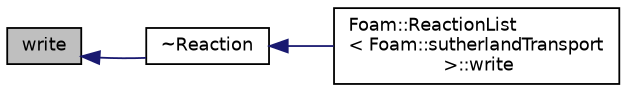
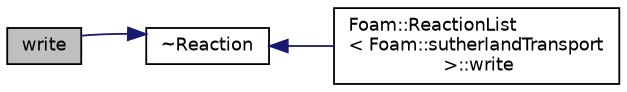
edge "~Reaction" -> "write": reversed
